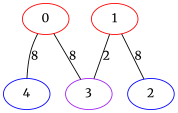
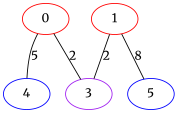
edge "0" -- "4": label "8" -> "5"
edge "0" -- "3": label "8" -> "2"
node "2": label "2" -> "5"
